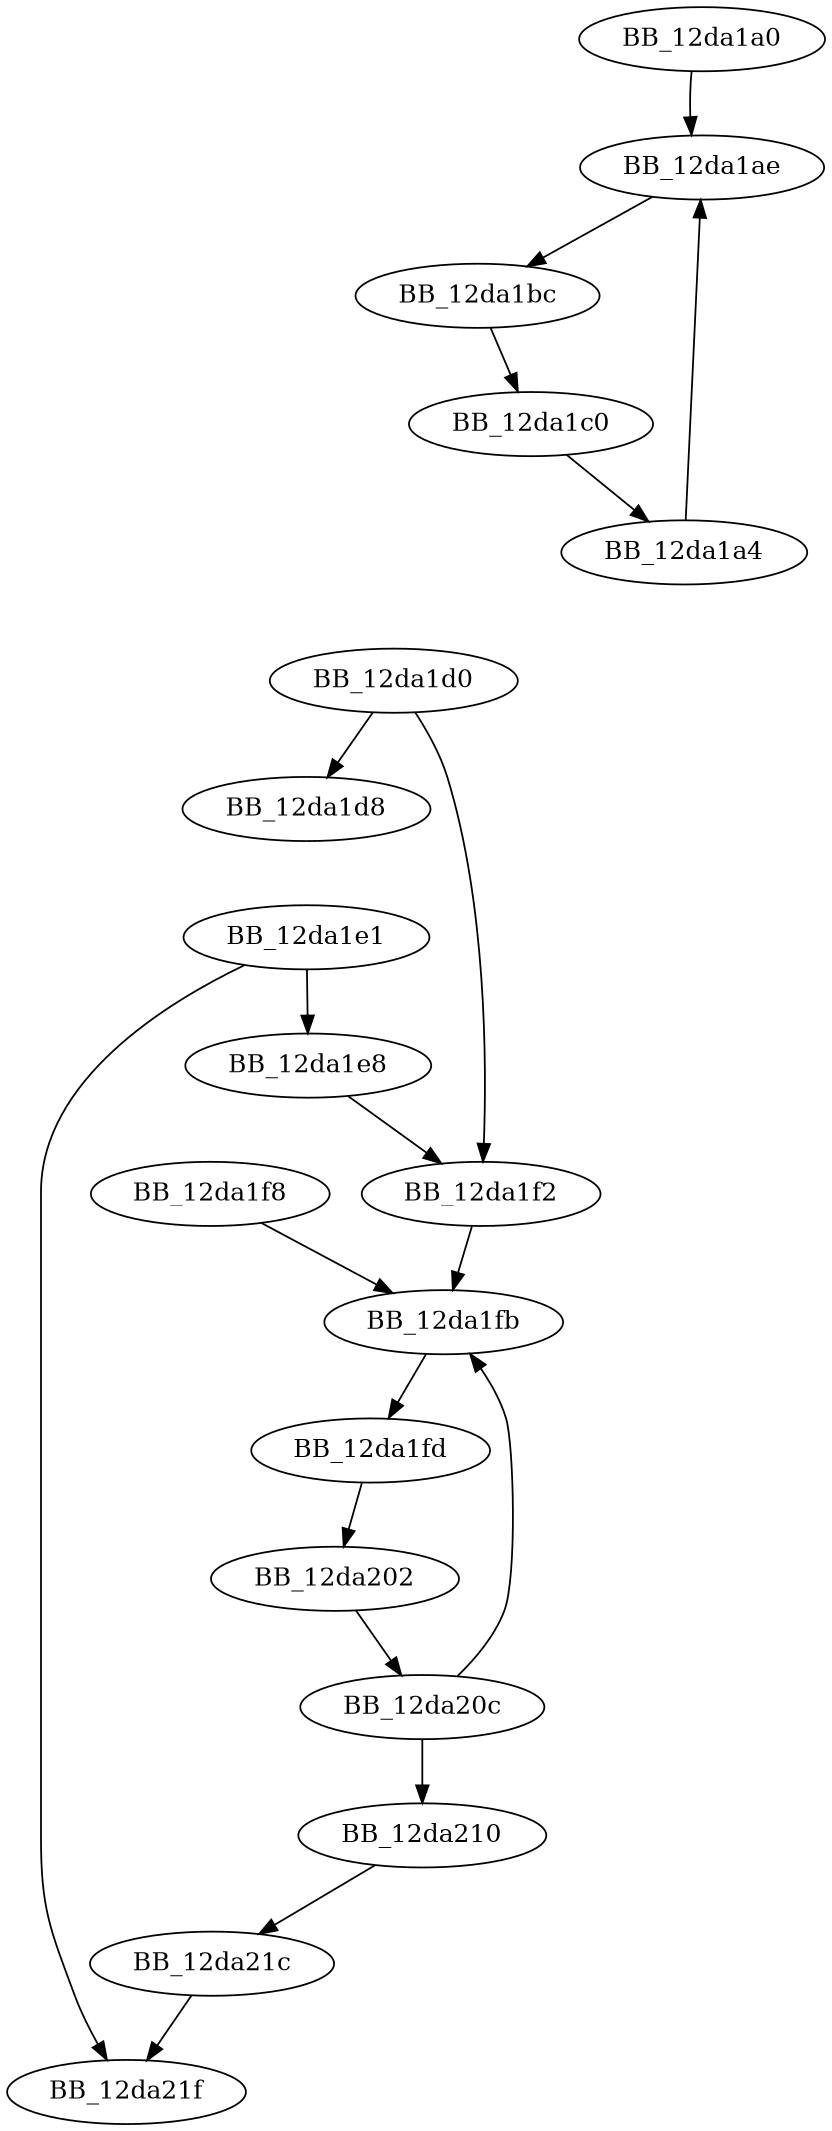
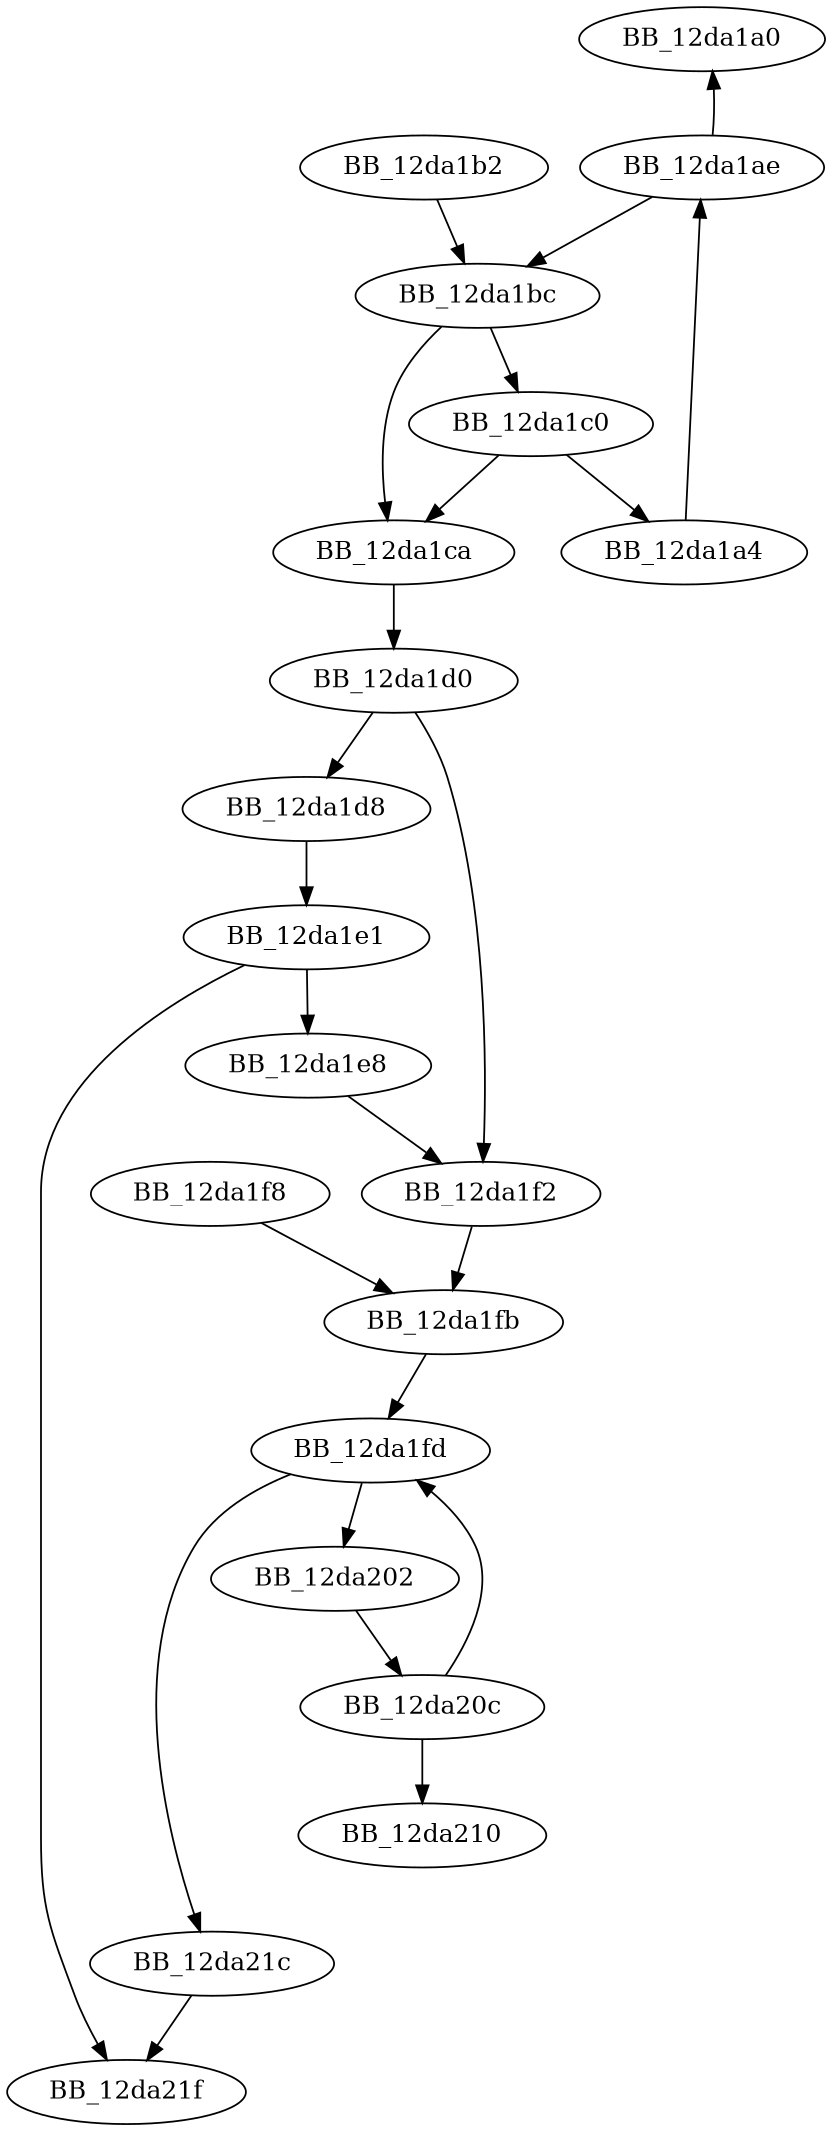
edge "BB_12da1a0" -> "BB_12da1ae": reversed
node "BB_12da1b2": added
node "BB_12da1ca": added
edge "BB_12da1d8" -> "BB_12da1e1": added
edge "BB_12da20c" -> "BB_12da1fb": now "BB_12da20c" -> "BB_12da1fd"
edge "BB_12da210" -> "BB_12da21c": now "BB_12da1fd" -> "BB_12da21c"
